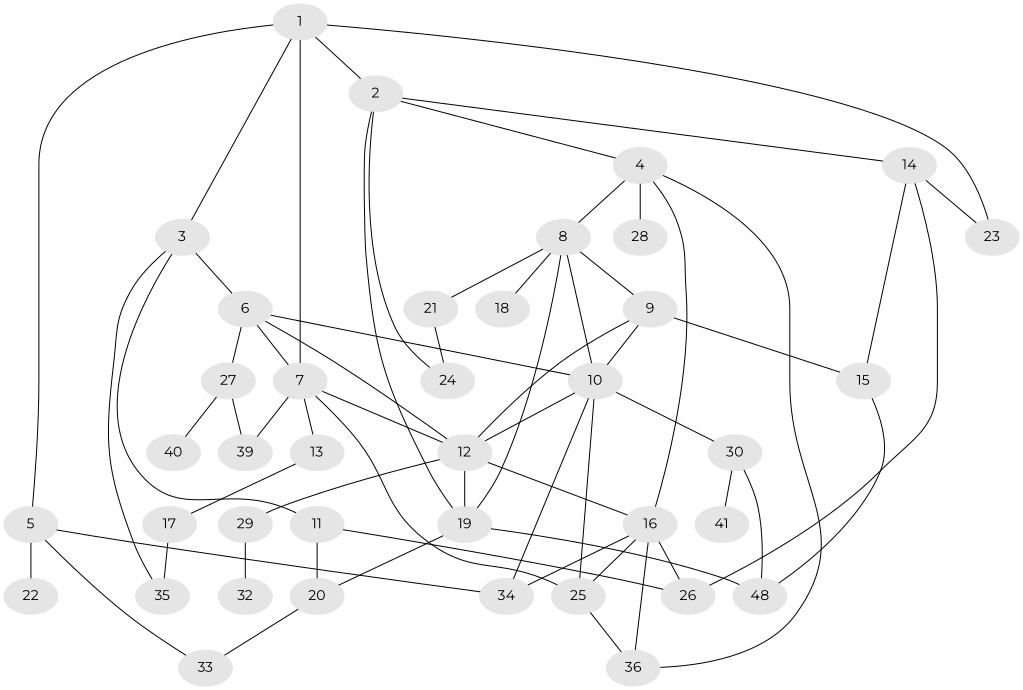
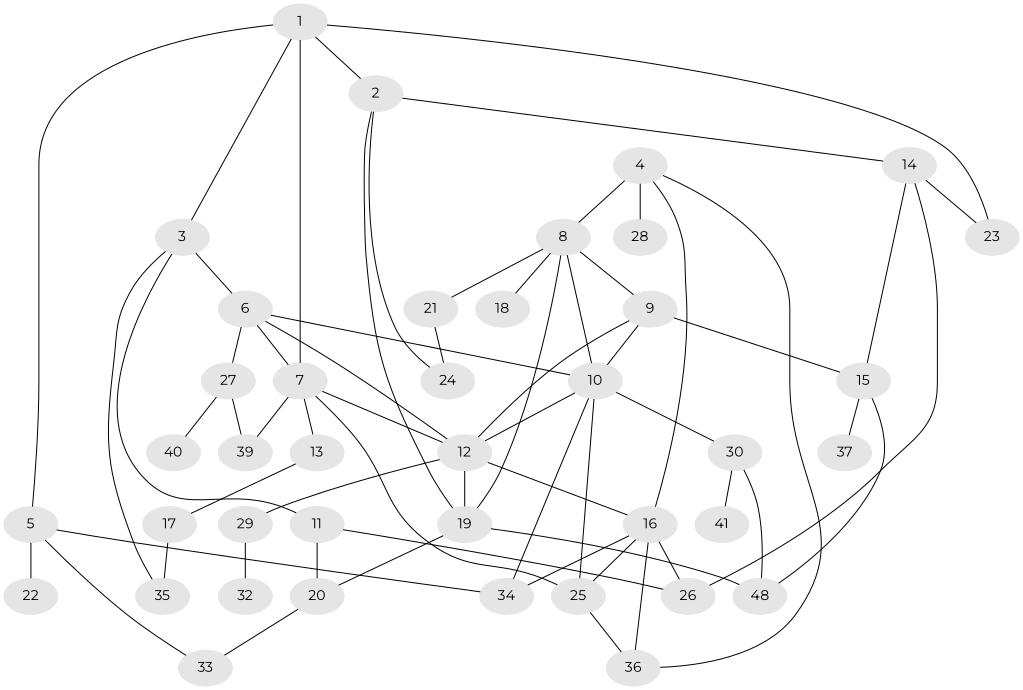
edge "2" -- "4": removed
node "37": added
